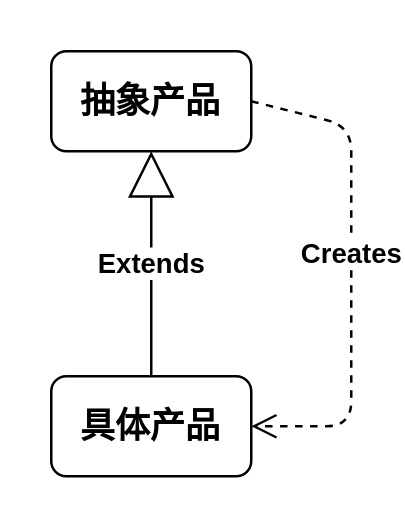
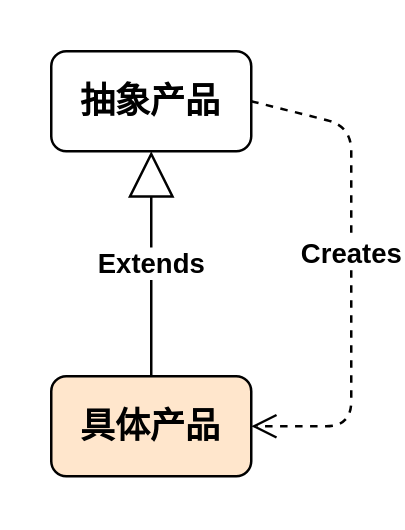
node "具体产品": fillcolor #ffffff -> #ffe6cc
